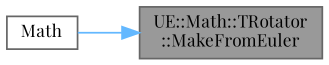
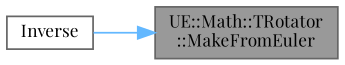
node "Math": label "Math" -> "Inverse"
